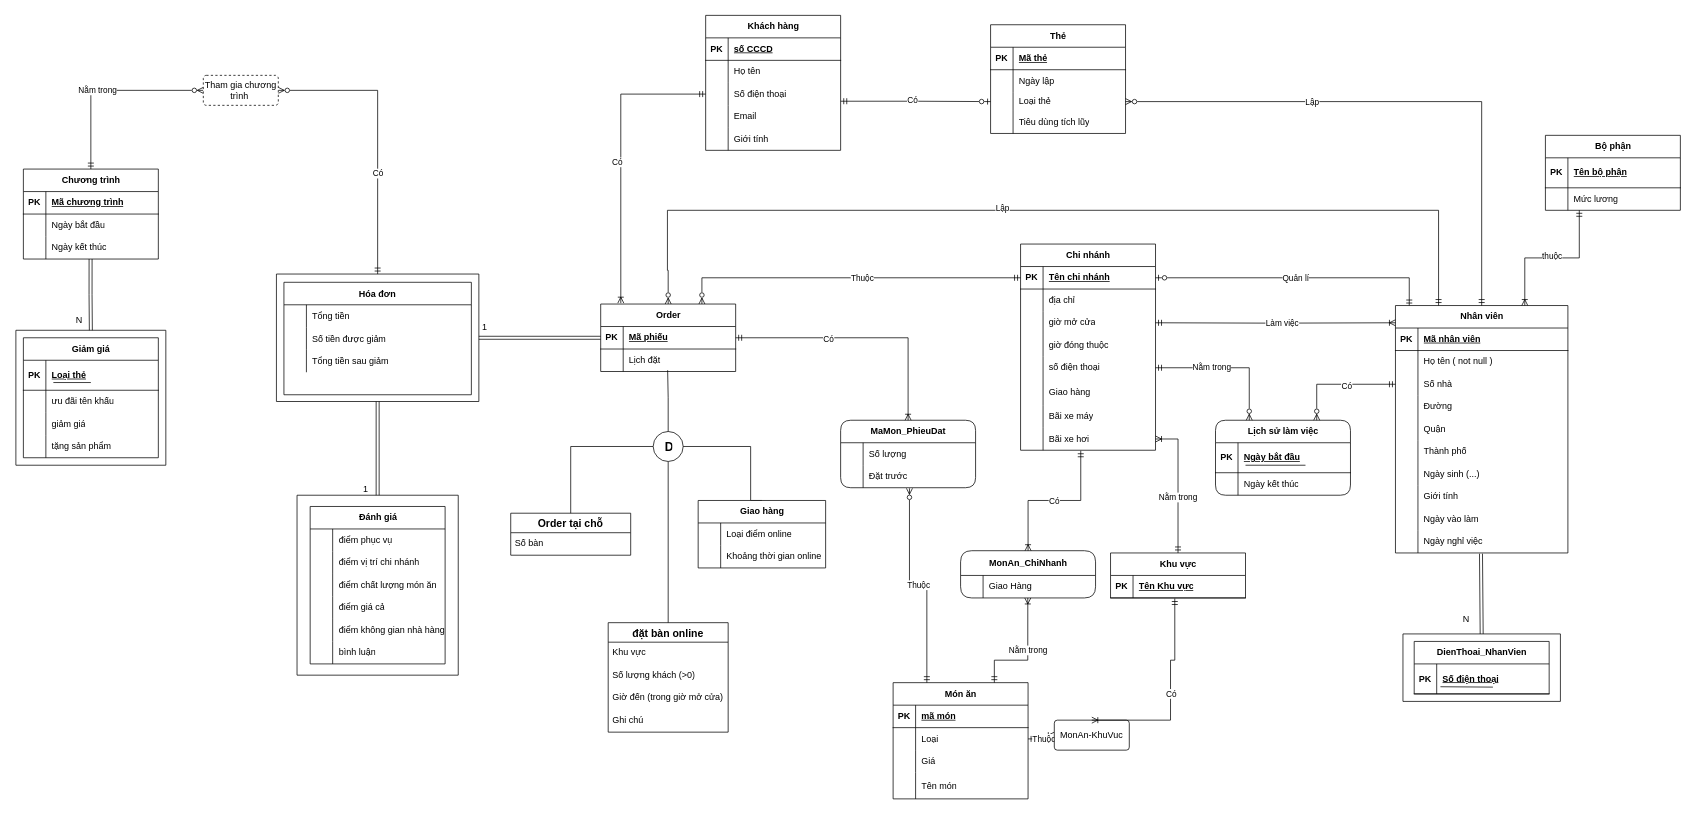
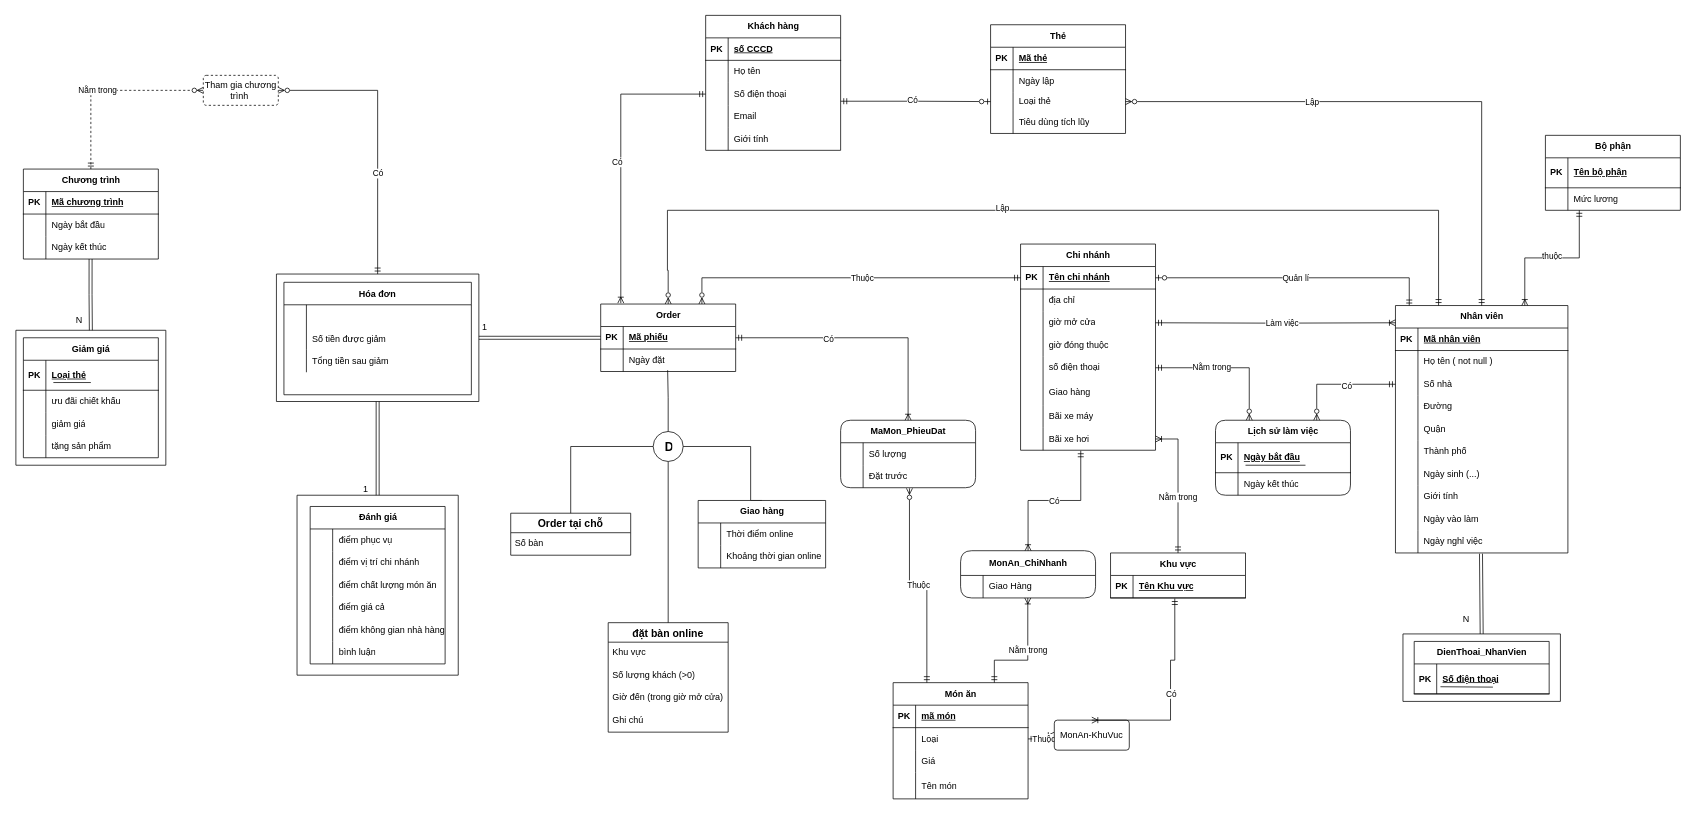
edge "Tham gia chương trình" -- "Chương trình": style solid -> dashed
node "Tổng tiền": removed
node "Lịch đặt": label "Lịch đặt" -> "Ngày đặt"
node "ưu đãi tên khấu": label "ưu đãi tên khấu" -> "ưu đãi chiết khấu"
node "Loại điểm online": label "Loại điểm online" -> "Thời điểm online"
